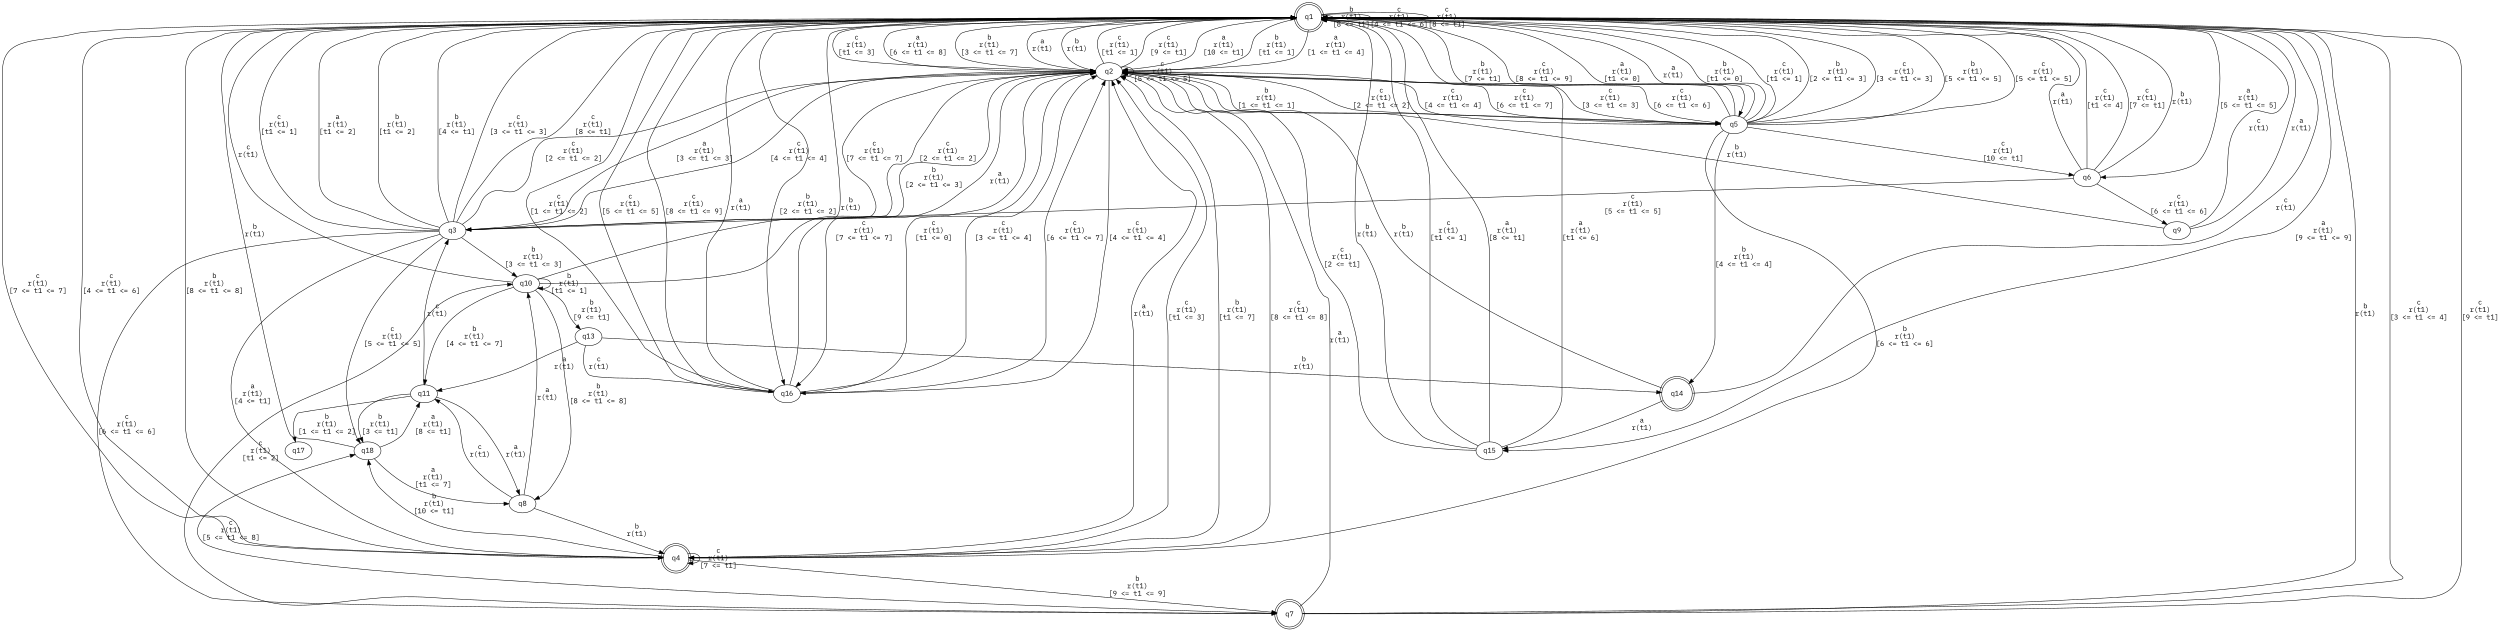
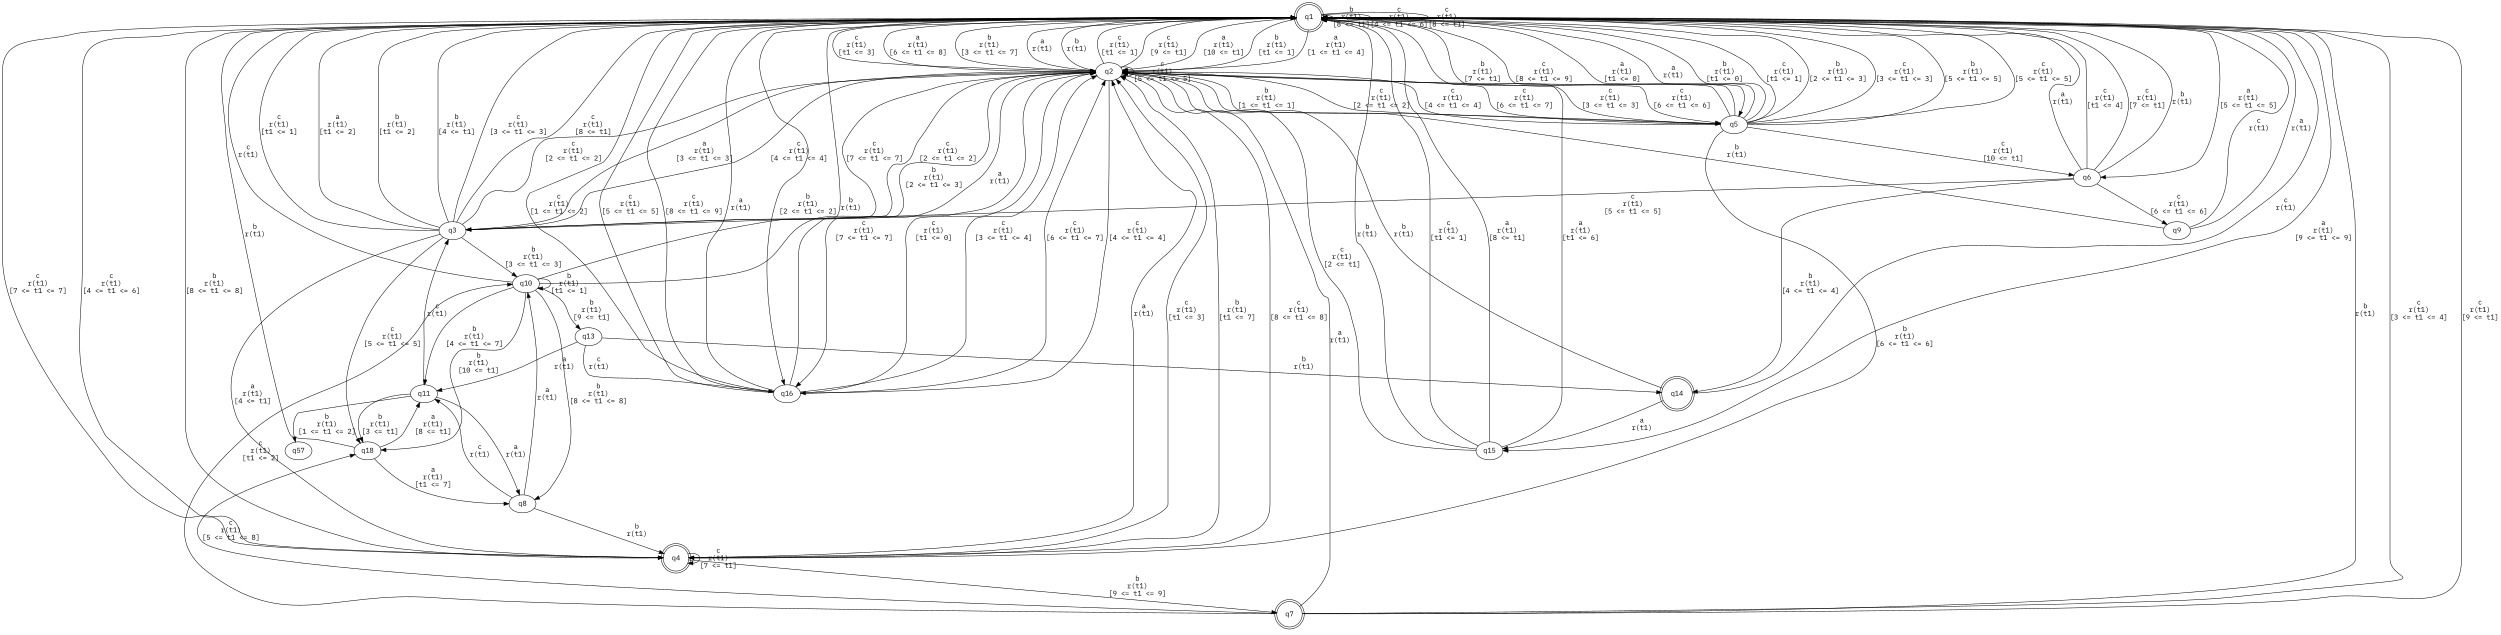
edge "q5" -> "q14": now "q6" -> "q14"
node "q17": label "q17" -> "q57"
edge "q4" -> "q18": now "q10" -> "q18"
edge "q3" -> "q7": removed, label "c r(t1) [6 <= t1 <= 6]"
